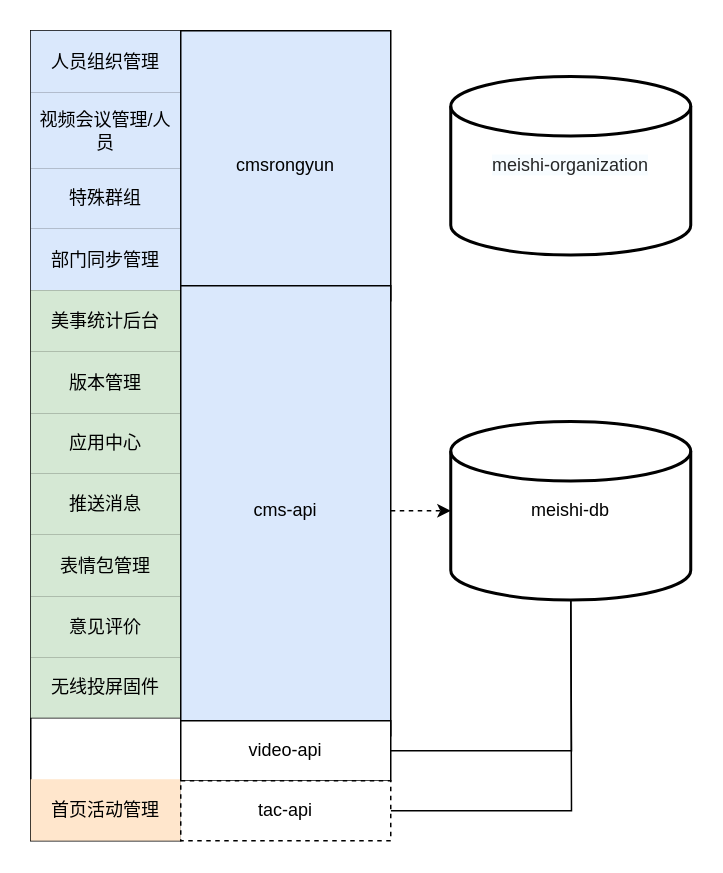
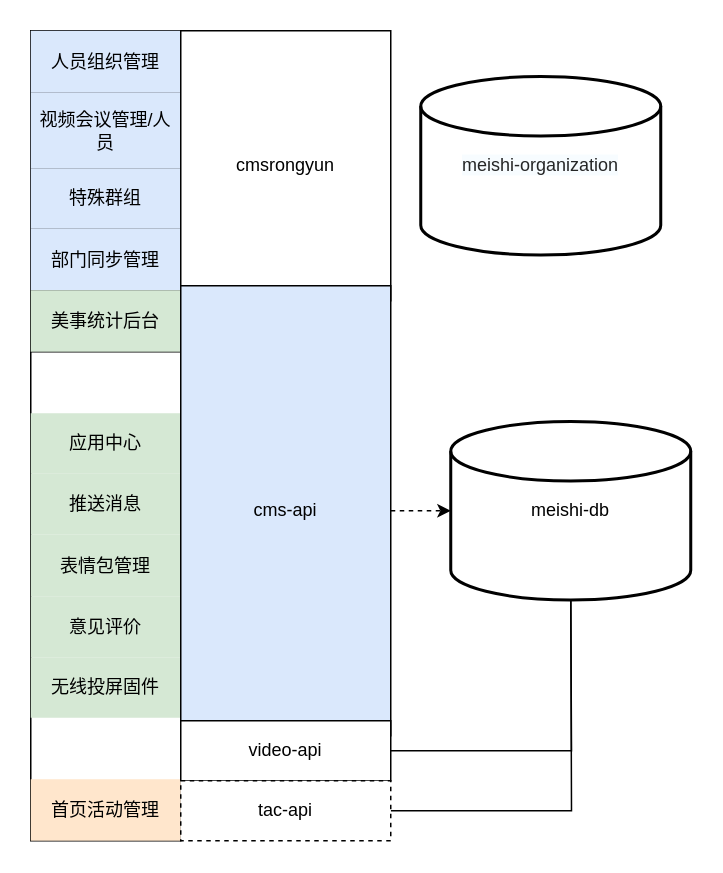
node "cmsrongyun": fillcolor #dae8fc -> #ffffff
node "meishi-organization": moved (571, 166) -> (541, 166)
node "版本管理": removed
